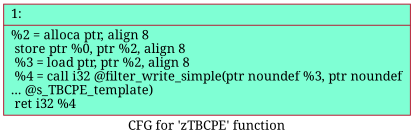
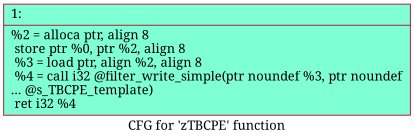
node "1:": text "%3 = load ptr, ptr %2, align 8" -> "%3 = load ptr, align %2, align 8"
